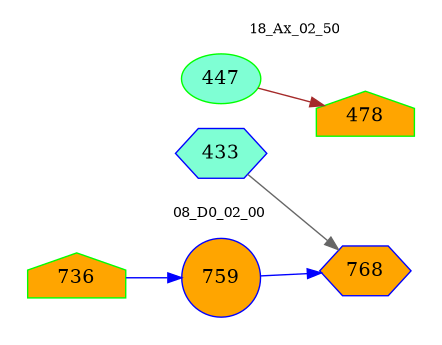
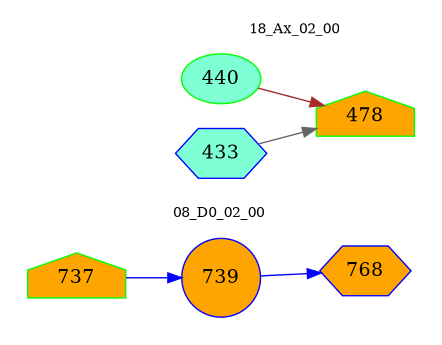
cluster "18_Ax_02_50": label "18_Ax_02_50" -> "18_Ax_02_00"
node "447": label "447" -> "440"
edge "433" -> "768": now "433" -> "478"
node "736": label "736" -> "737"
node "759": label "759" -> "739"
